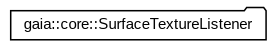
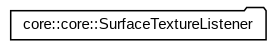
node "gaia::core::SurfaceTextureListener": label "gaia::core::SurfaceTextureListener" -> "core::core::SurfaceTextureListener"
